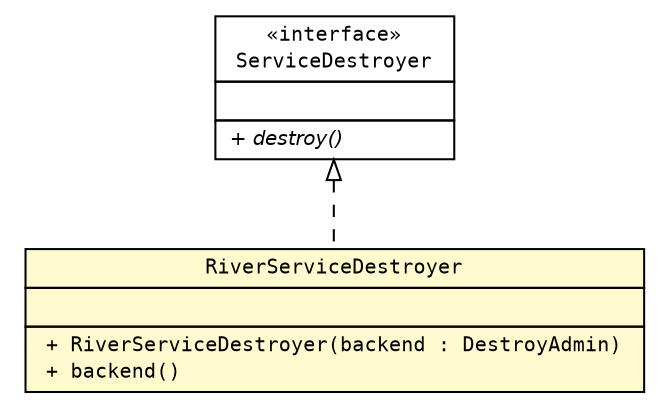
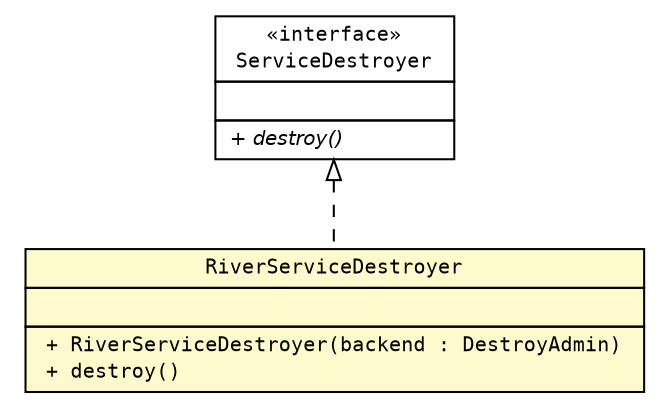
node "RiverServiceDestroyer": text "+ backend()" -> "+ destroy()"
